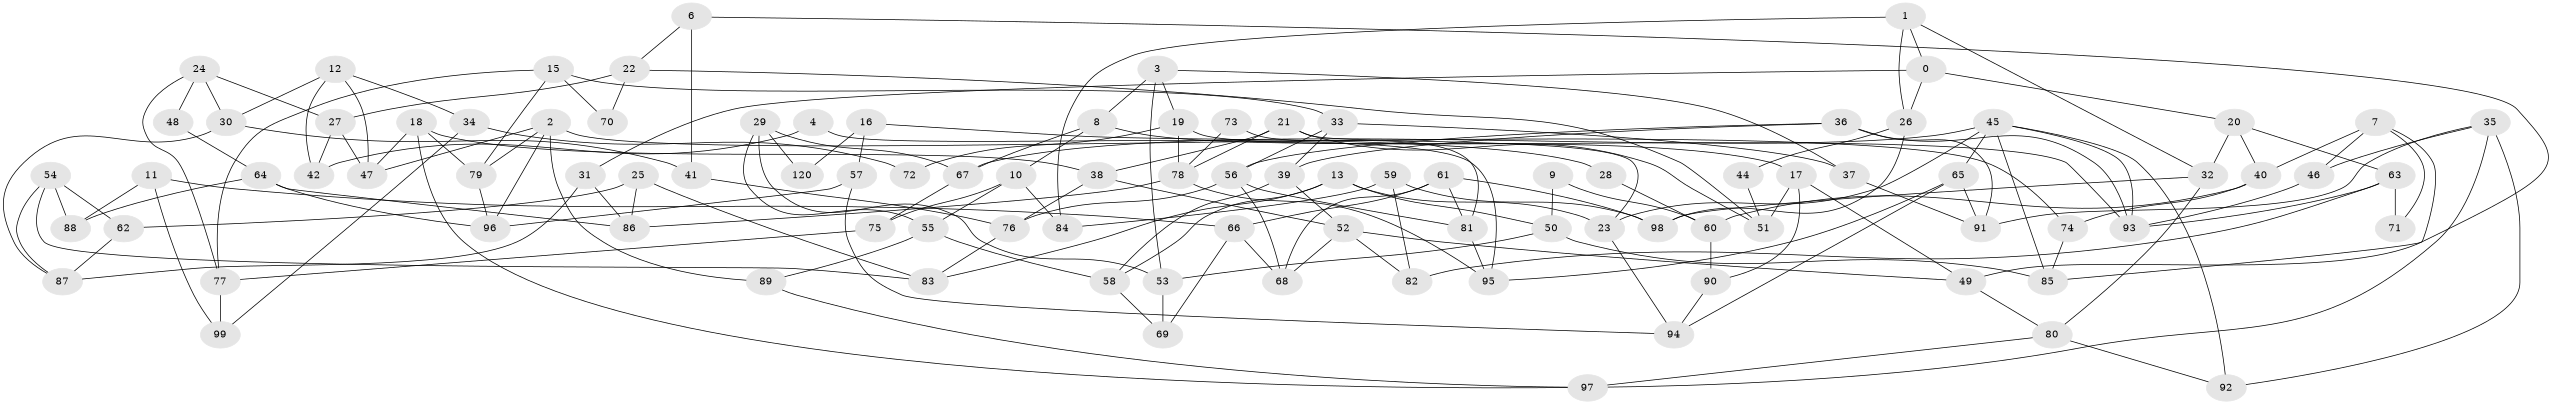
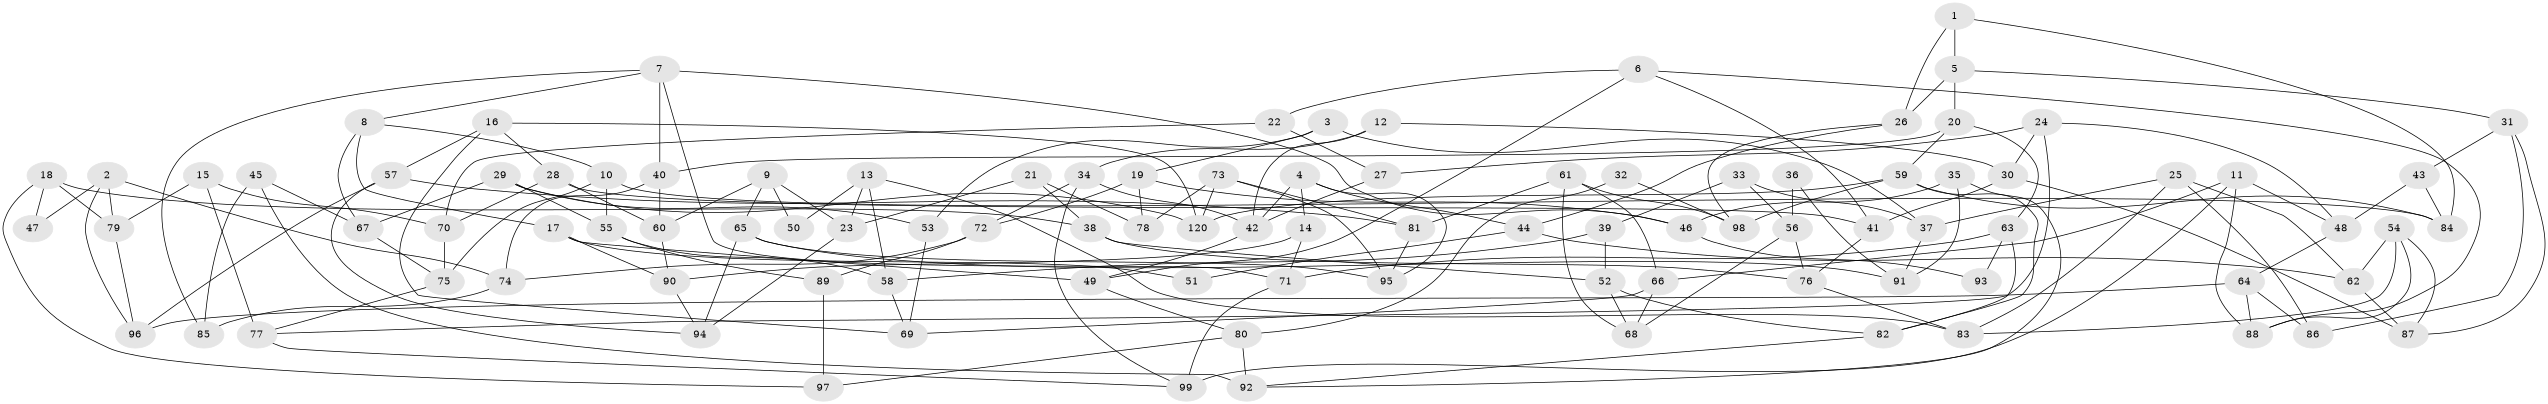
node "0": label "0" -> "5"
edge "15" -- "33": removed
edge "3" -- "8": now "7" -- "8"
edge "1" -- "32": removed
edge "22" -- "51": removed
edge "6" -- "88": added
edge "12" -- "47": removed
edge "36" -- "39": removed
edge "36" -- "93": removed
edge "19" -- "93": now "19" -- "46"
edge "45" -- "65": now "9" -- "65"
edge "27" -- "47": removed
edge "20" -- "32": now "20" -- "59"
edge "45" -- "93": removed
edge "21" -- "51": removed
node "43": added
edge "45" -- "23": now "9" -- "23"
edge "25" -- "37": added
edge "59" -- "120": added
edge "34" -- "42": added
edge "73" -- "120": added
edge "28" -- "70": added
edge "78" -- "86": removed
edge "4" -- "44": added
edge "28" -- "41": added
edge "11" -- "48": added
edge "56" -- "81": now "57" -- "81"
edge "78" -- "95": now "73" -- "95"
node "14": added
edge "2" -- "89": now "72" -- "89"
edge "52" -- "49": now "42" -- "49"
edge "70" -- "75": added
edge "50" -- "53": removed
edge "44" -- "62": added
edge "50" -- "85": removed
edge "72" -- "74": added
edge "16" -- "69": added
edge "71" -- "99": added
edge "35" -- "97": removed
edge "82" -- "92": added
